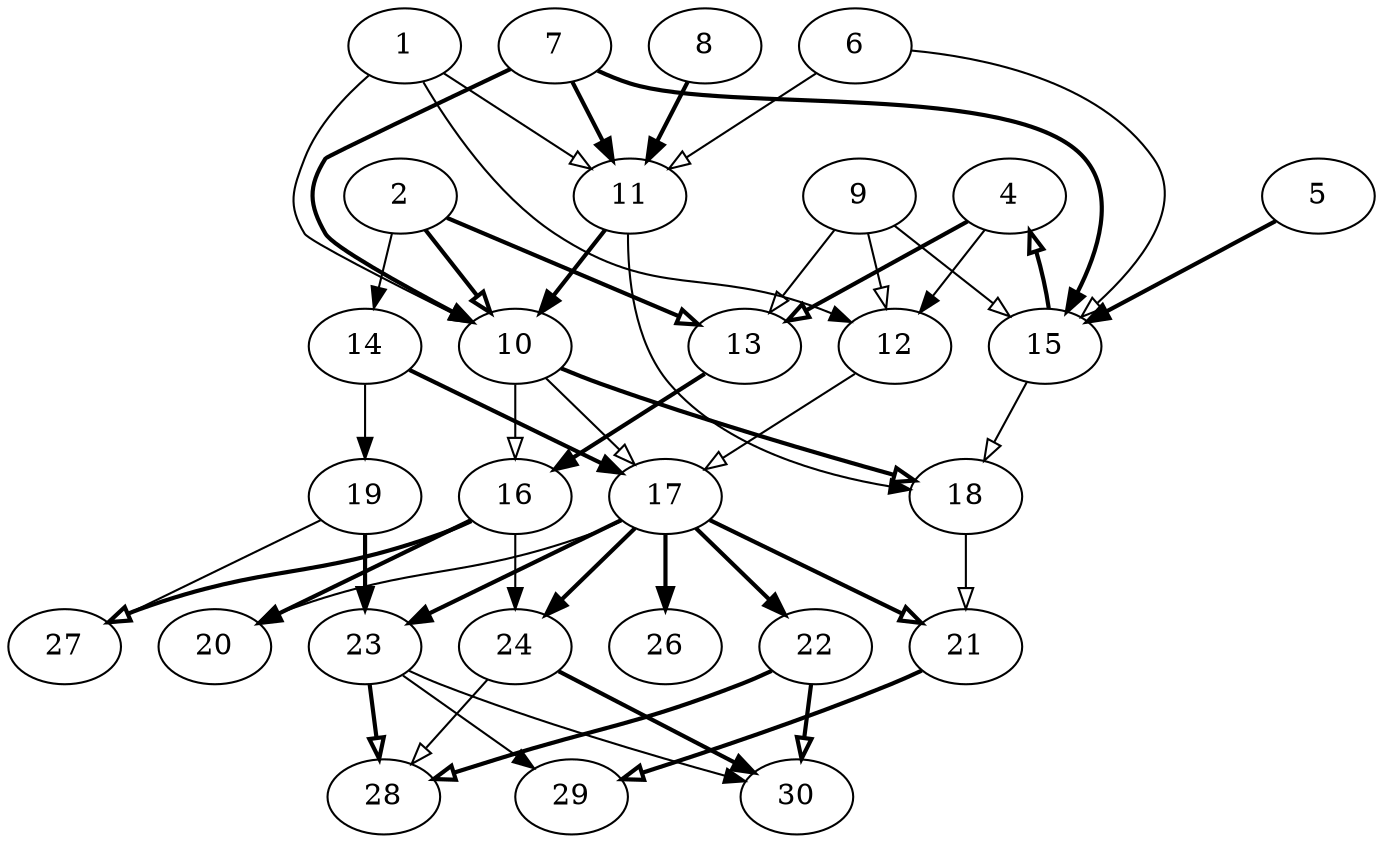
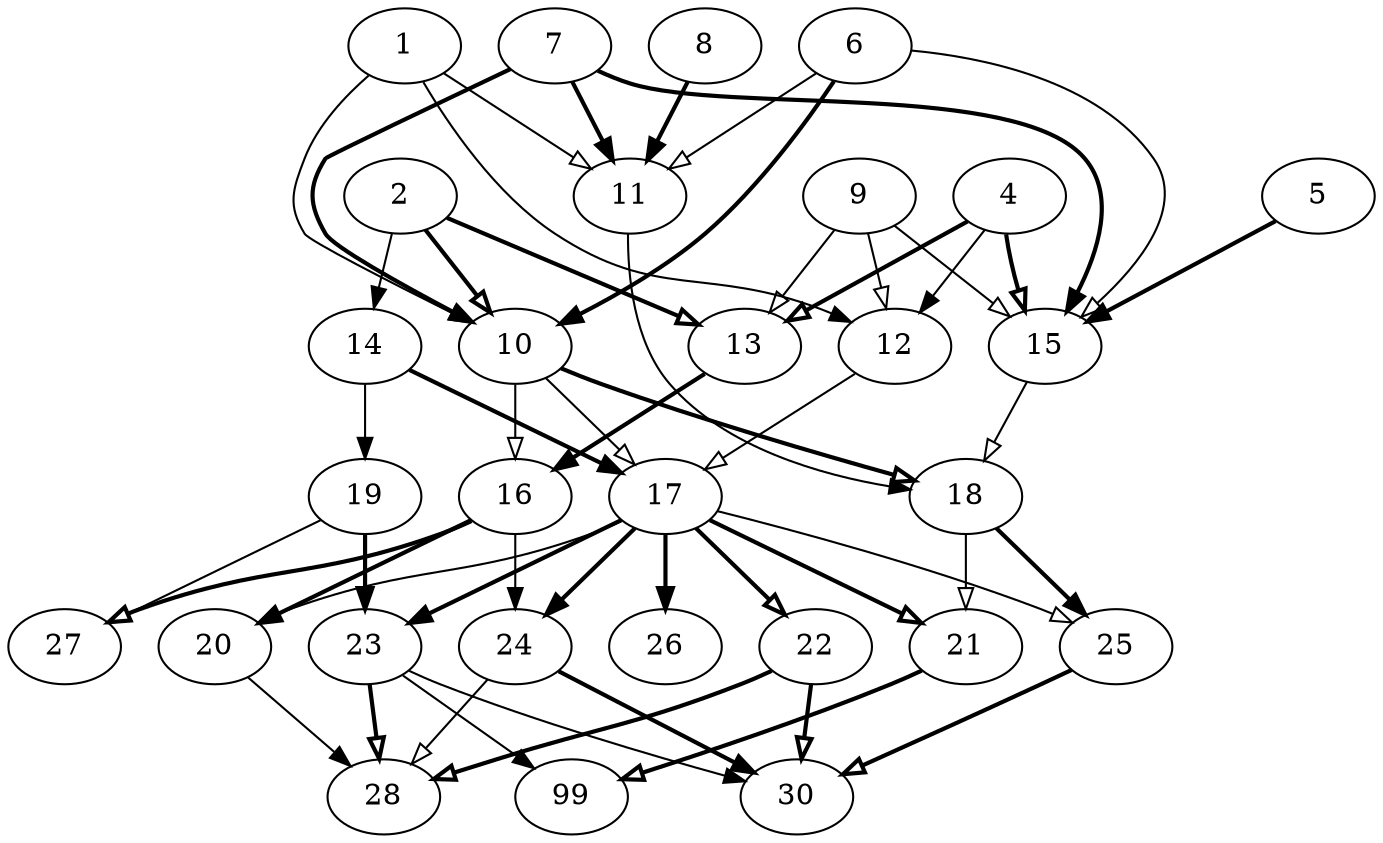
edge "11" -> "10": now "6" -> "10"
edge "15" -> "4": reversed
edge "17" -> "22": arrowhead normal -> onormal
node "25": added
edge "20" -> "28": added
node "29": label "29" -> "99"
